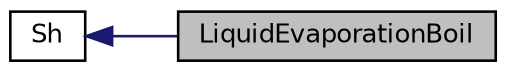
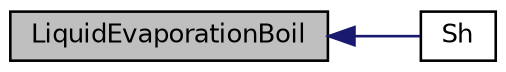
edge "LiquidEvaporationBoil" -> "Sh": reversed
